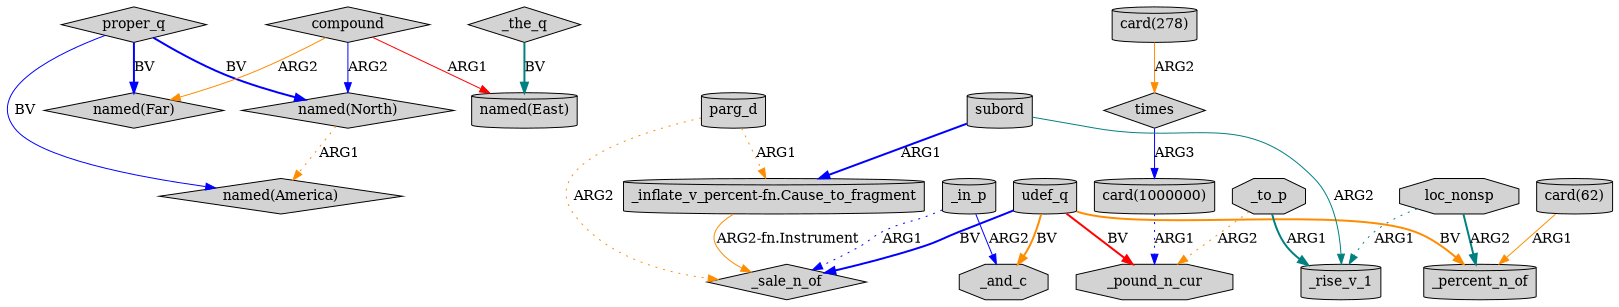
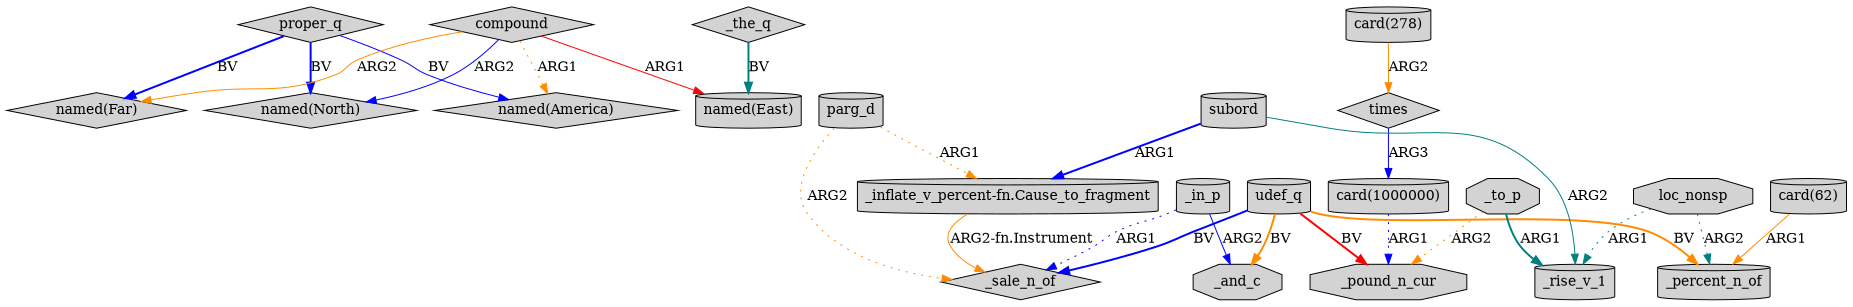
edge "named(North)" -> "named(America)": now "compound" -> "named(America)"
edge "loc_nonsp" -> "_percent_n_of": style bold -> dotted
